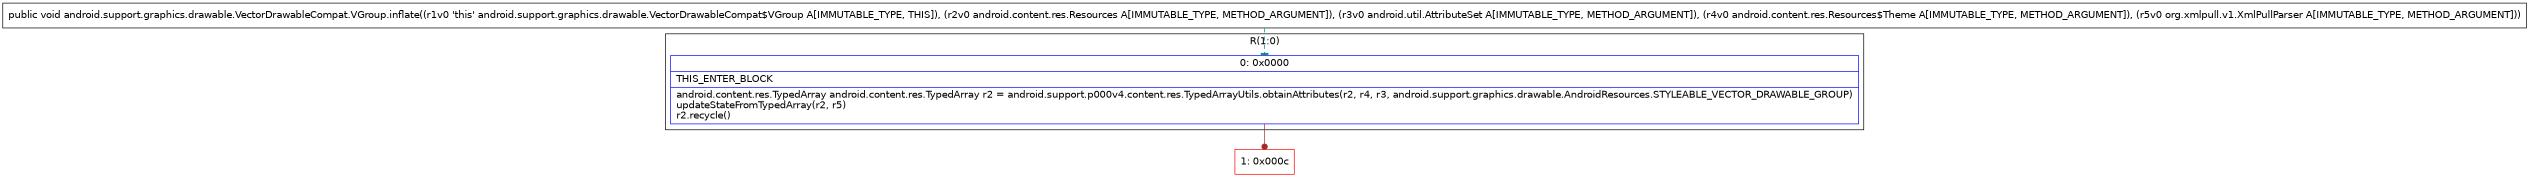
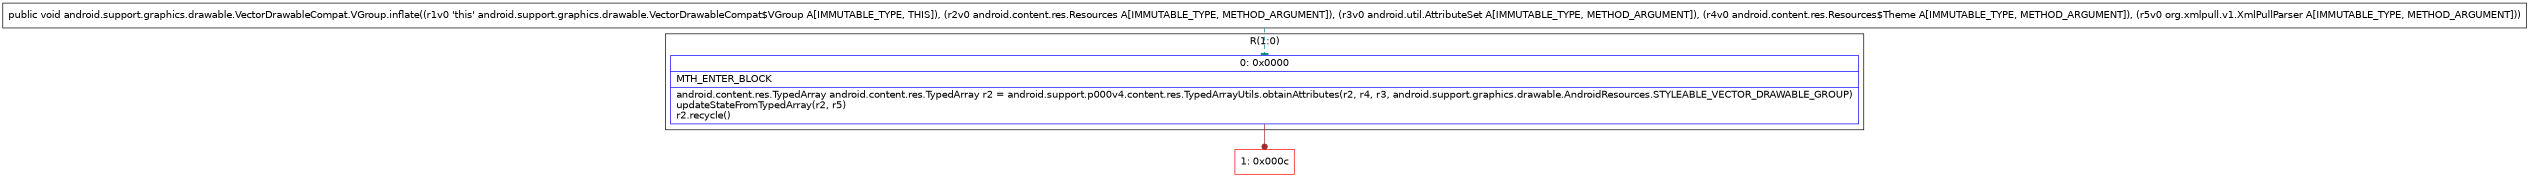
node "0: 0x0000": text "THIS_ENTER_BLOCK" -> "MTH_ENTER_BLOCK"
